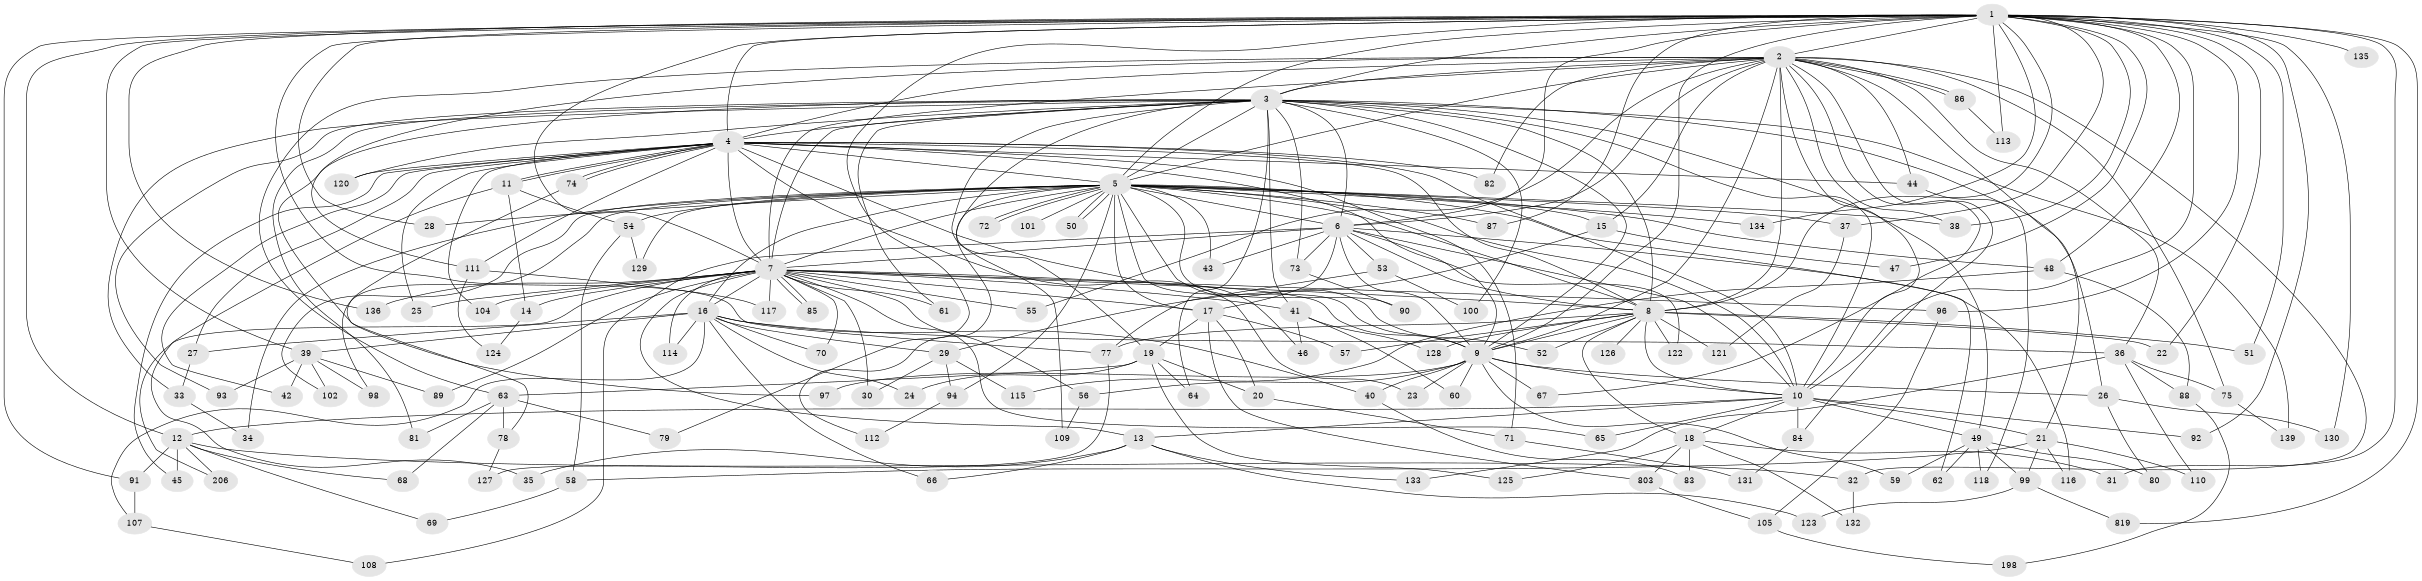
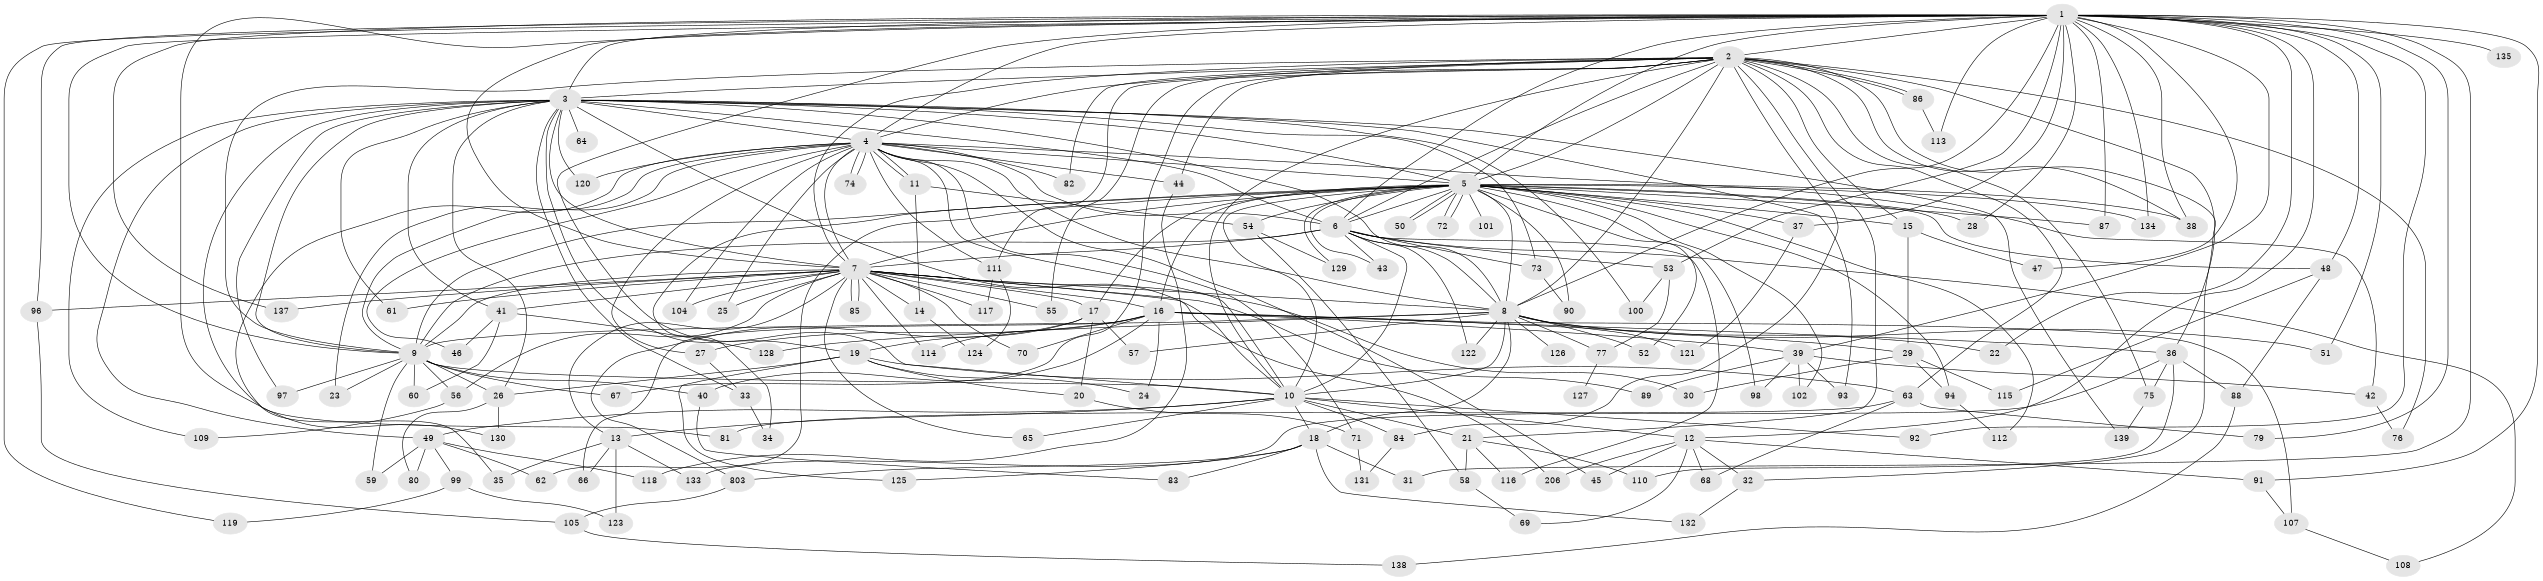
edge "1" -- "77": now "1" -- "53"
edge "6" -- "17": now "6" -- "4"
node "136": label "136" -> "137"
edge "19" -- "64": now "19" -- "26"
edge "11" -- "35": now "4" -- "35"
node "78": removed
node "76": added
edge "21" -- "99": removed
node "819": label "819" -> "119"
node "198": label "198" -> "138"
